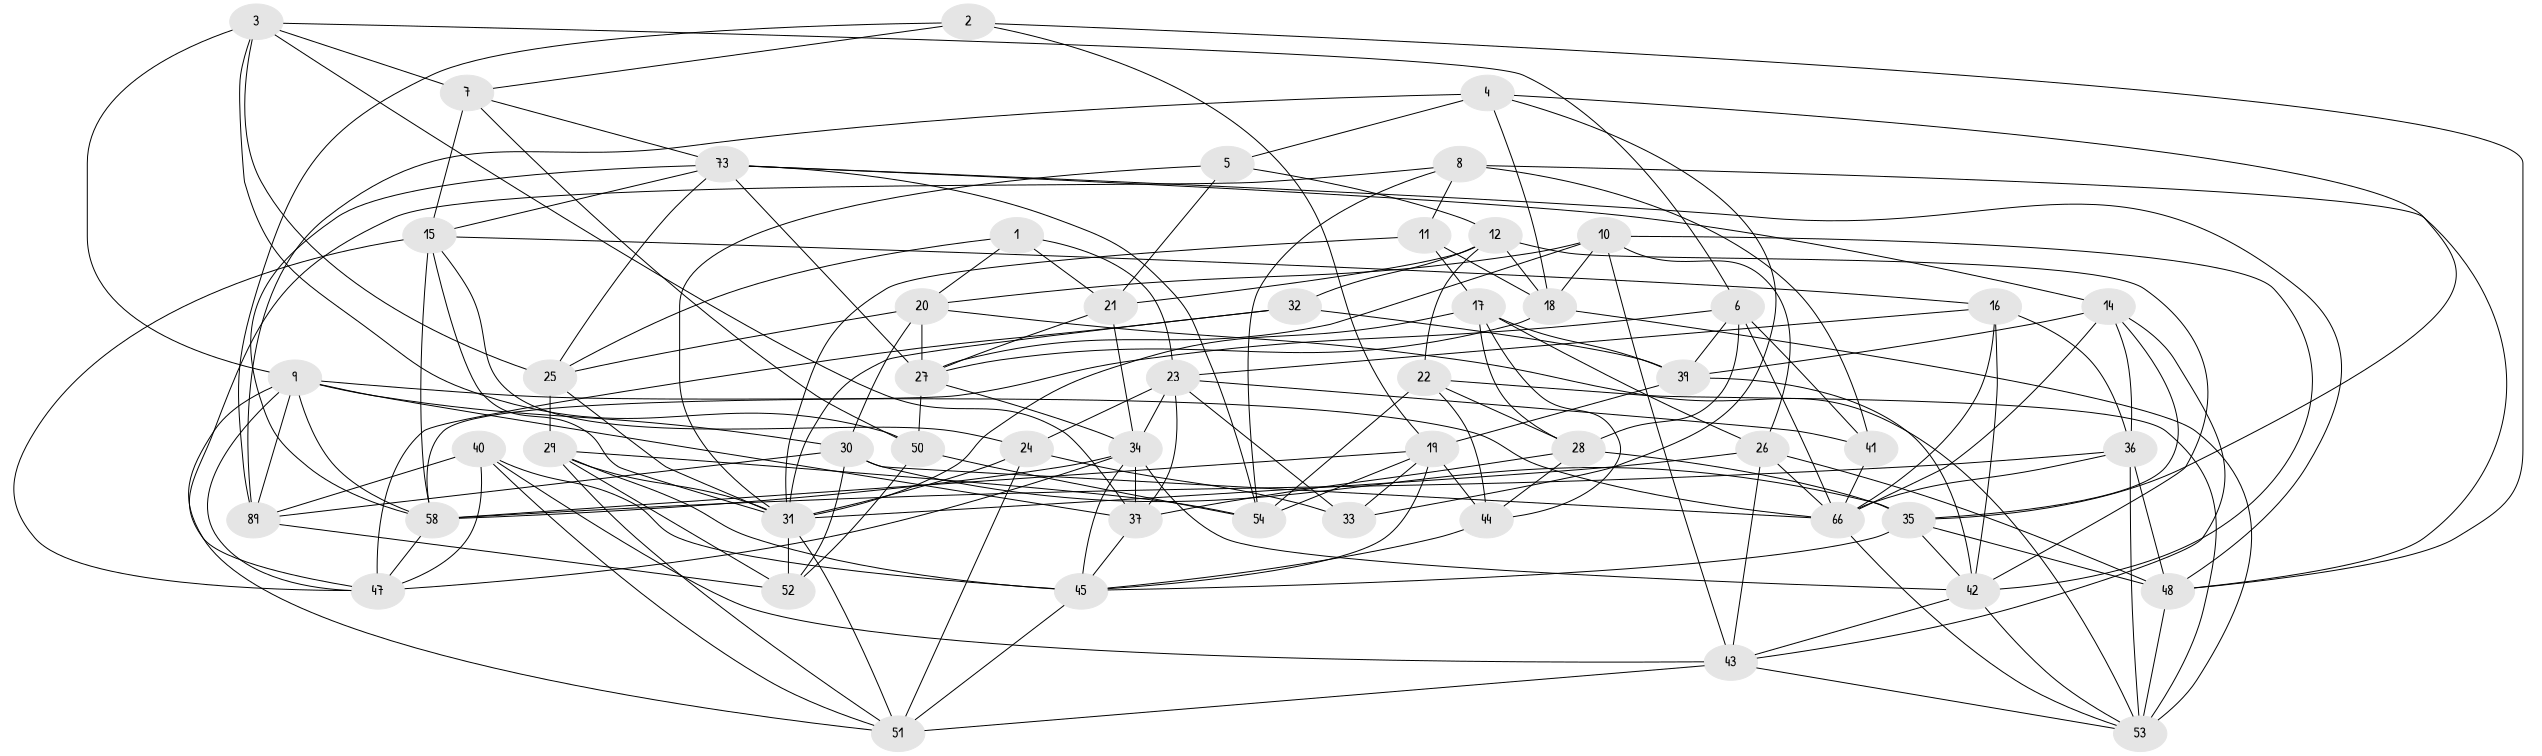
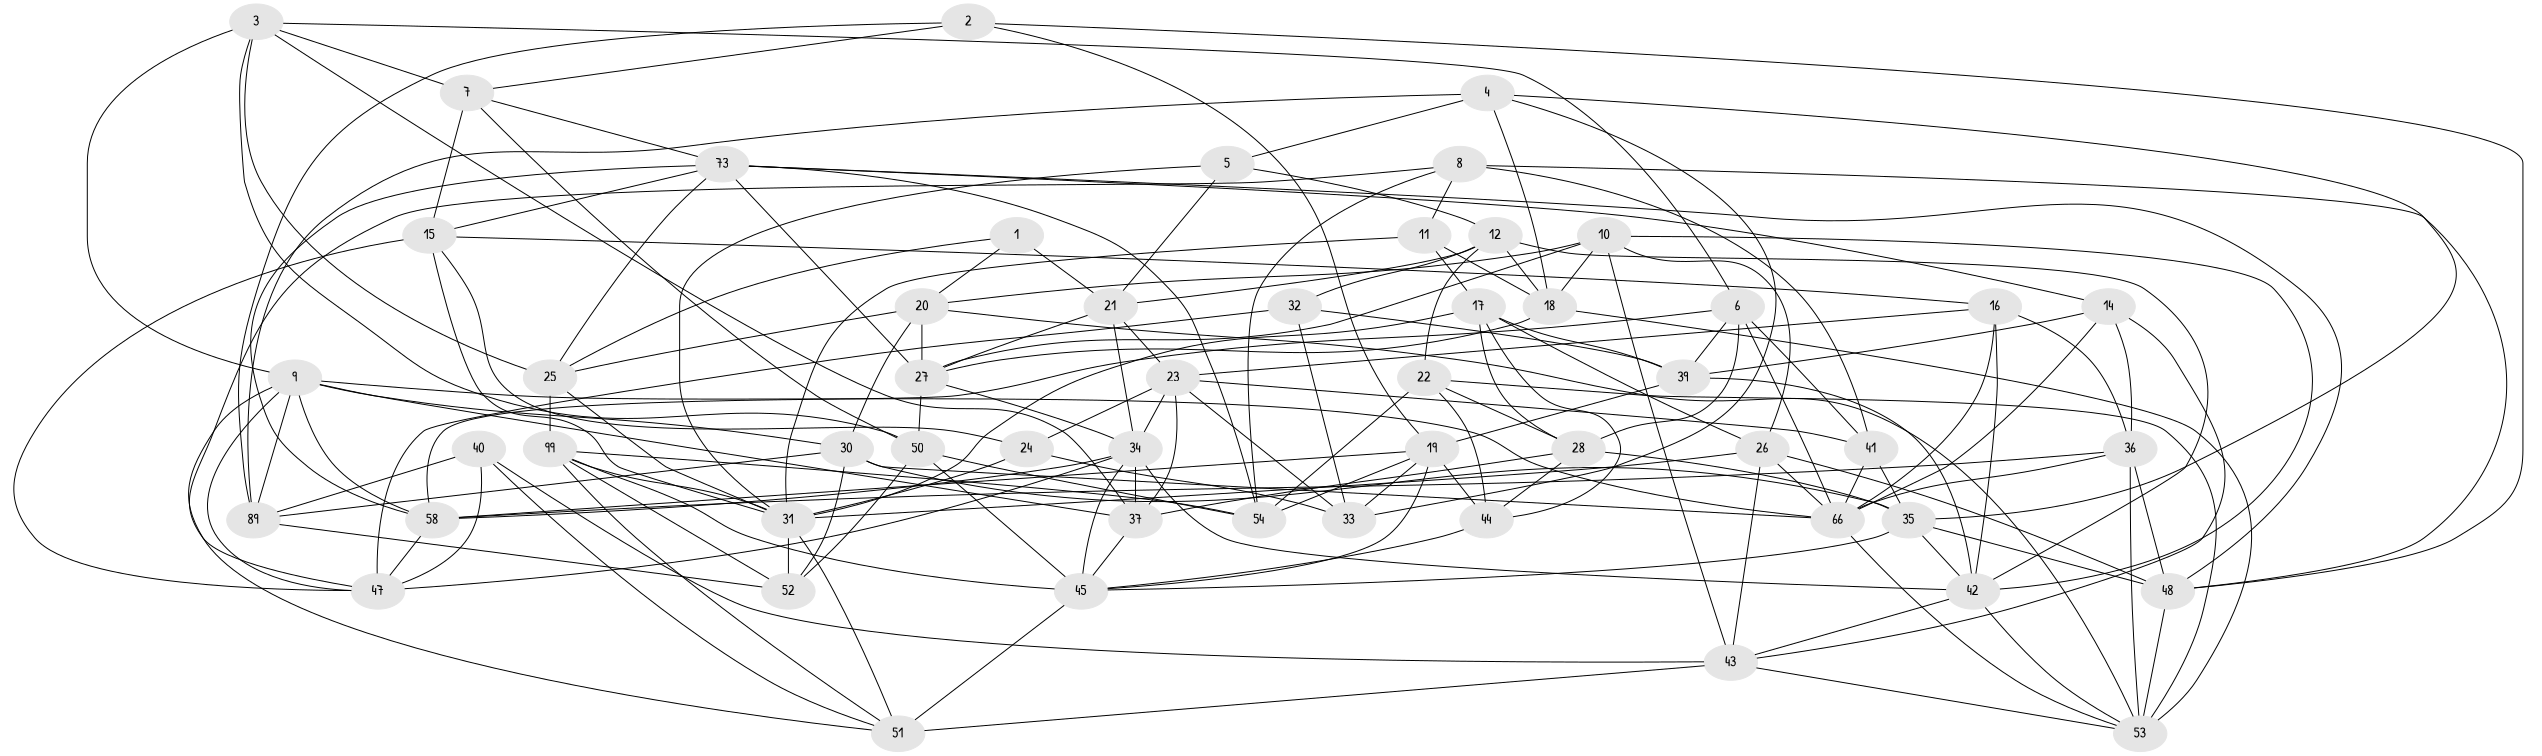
edge "1" -- "23": now "21" -- "23"
edge "32" -- "31": now "32" -- "33"
edge "15" -- "58": removed
node "29": label "29" -> "99"
edge "14" -- "35": now "41" -- "35"
edge "40" -- "45": now "50" -- "45"
edge "24" -- "51": removed
